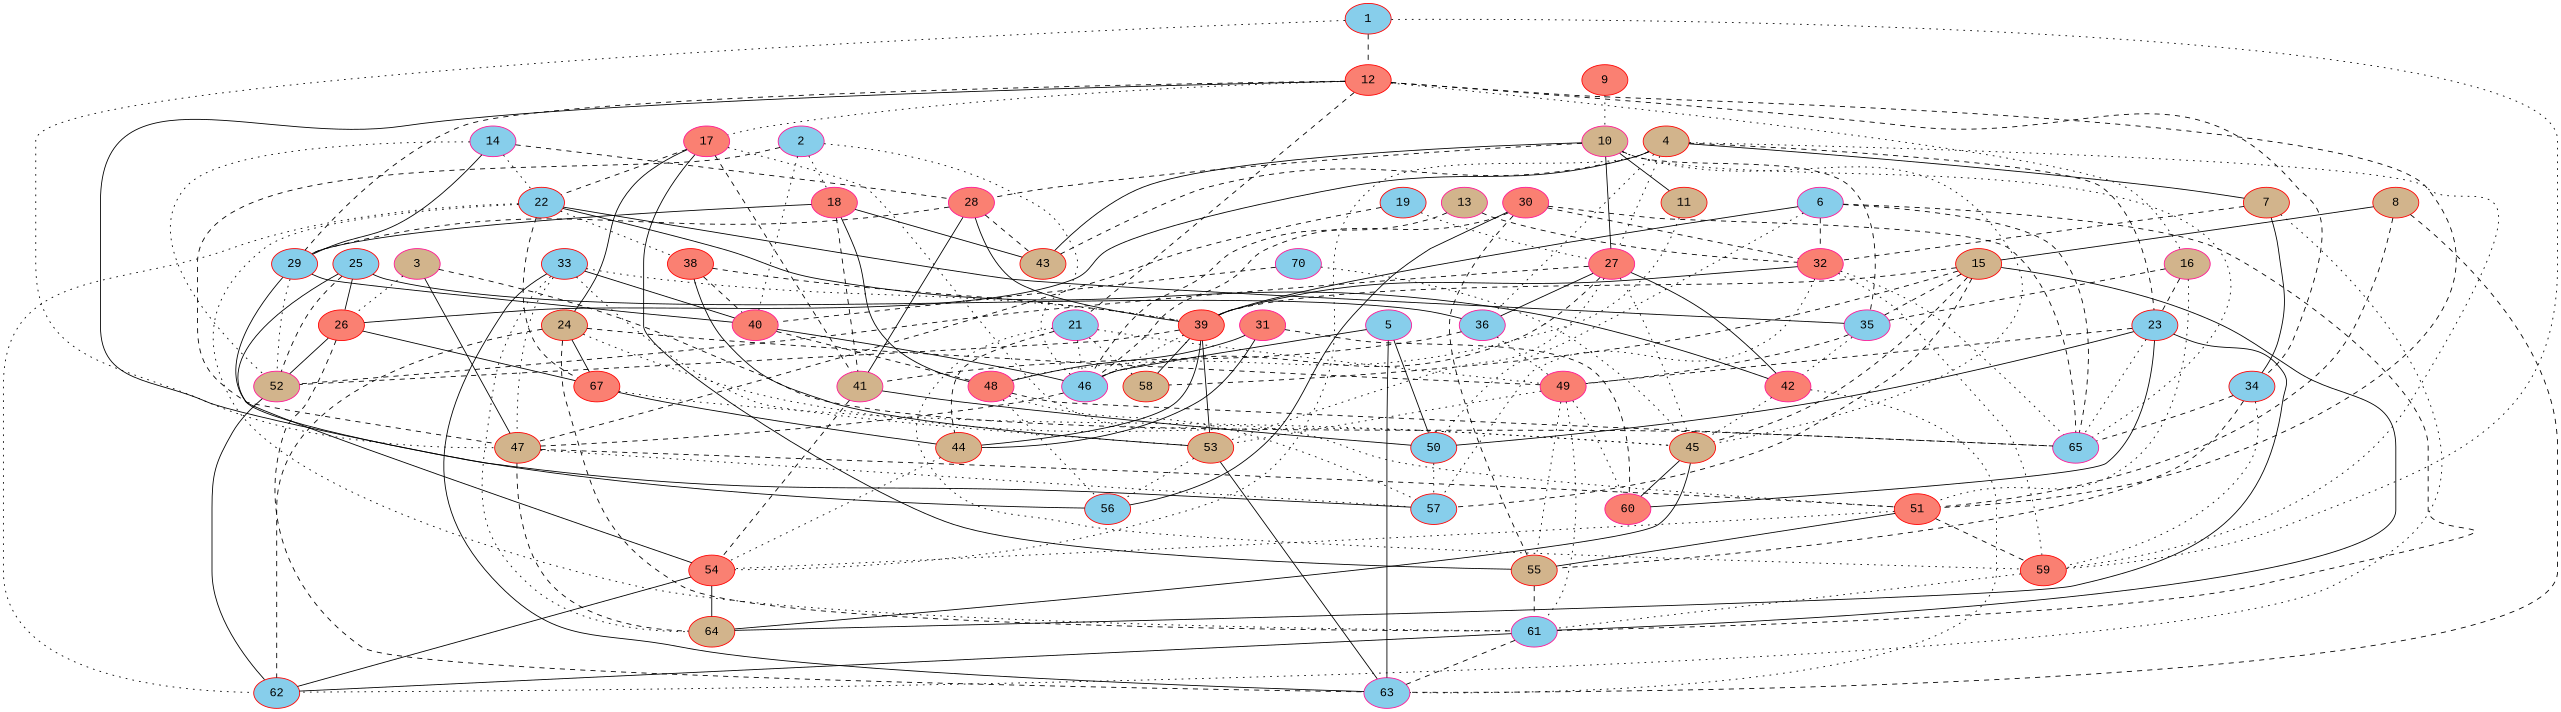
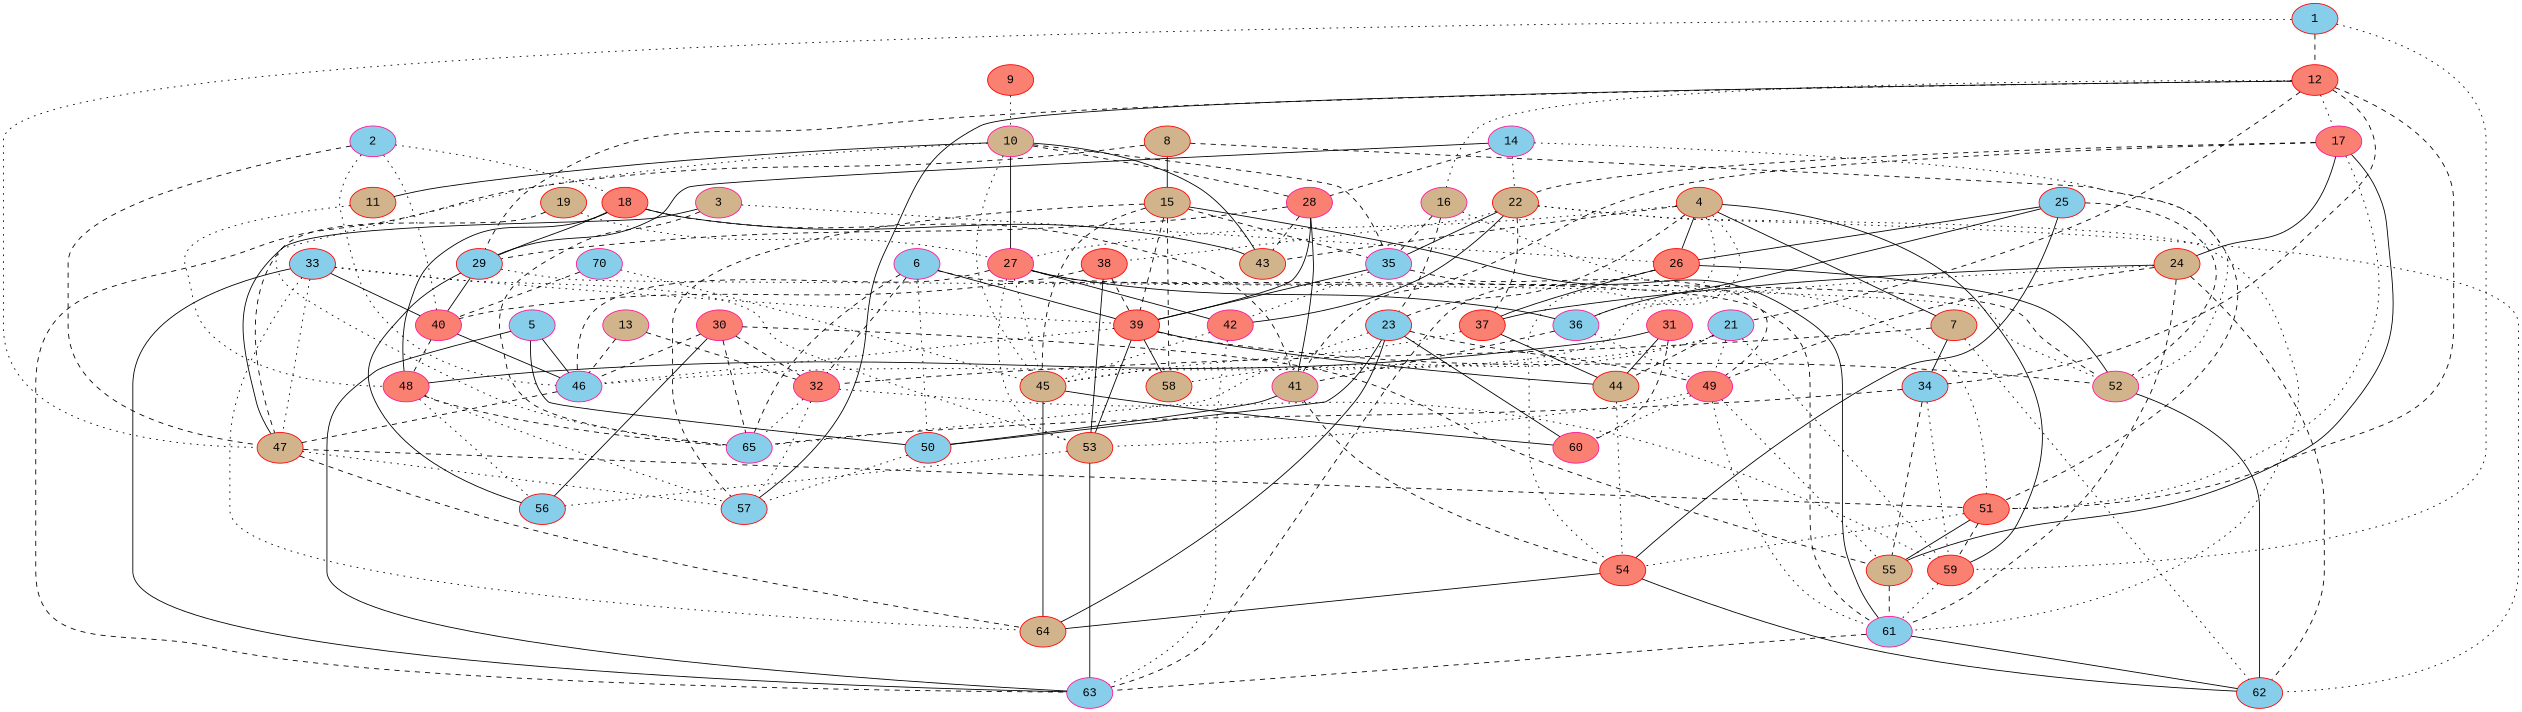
edge "4" -- "59": style dotted -> solid
node "22": fillcolor skyblue -> tan
node "18": color deeppink -> red
node "19": fillcolor skyblue -> tan
edge "32" -- "39": now "35" -- "39"
node "67": label "67" -> "37"
